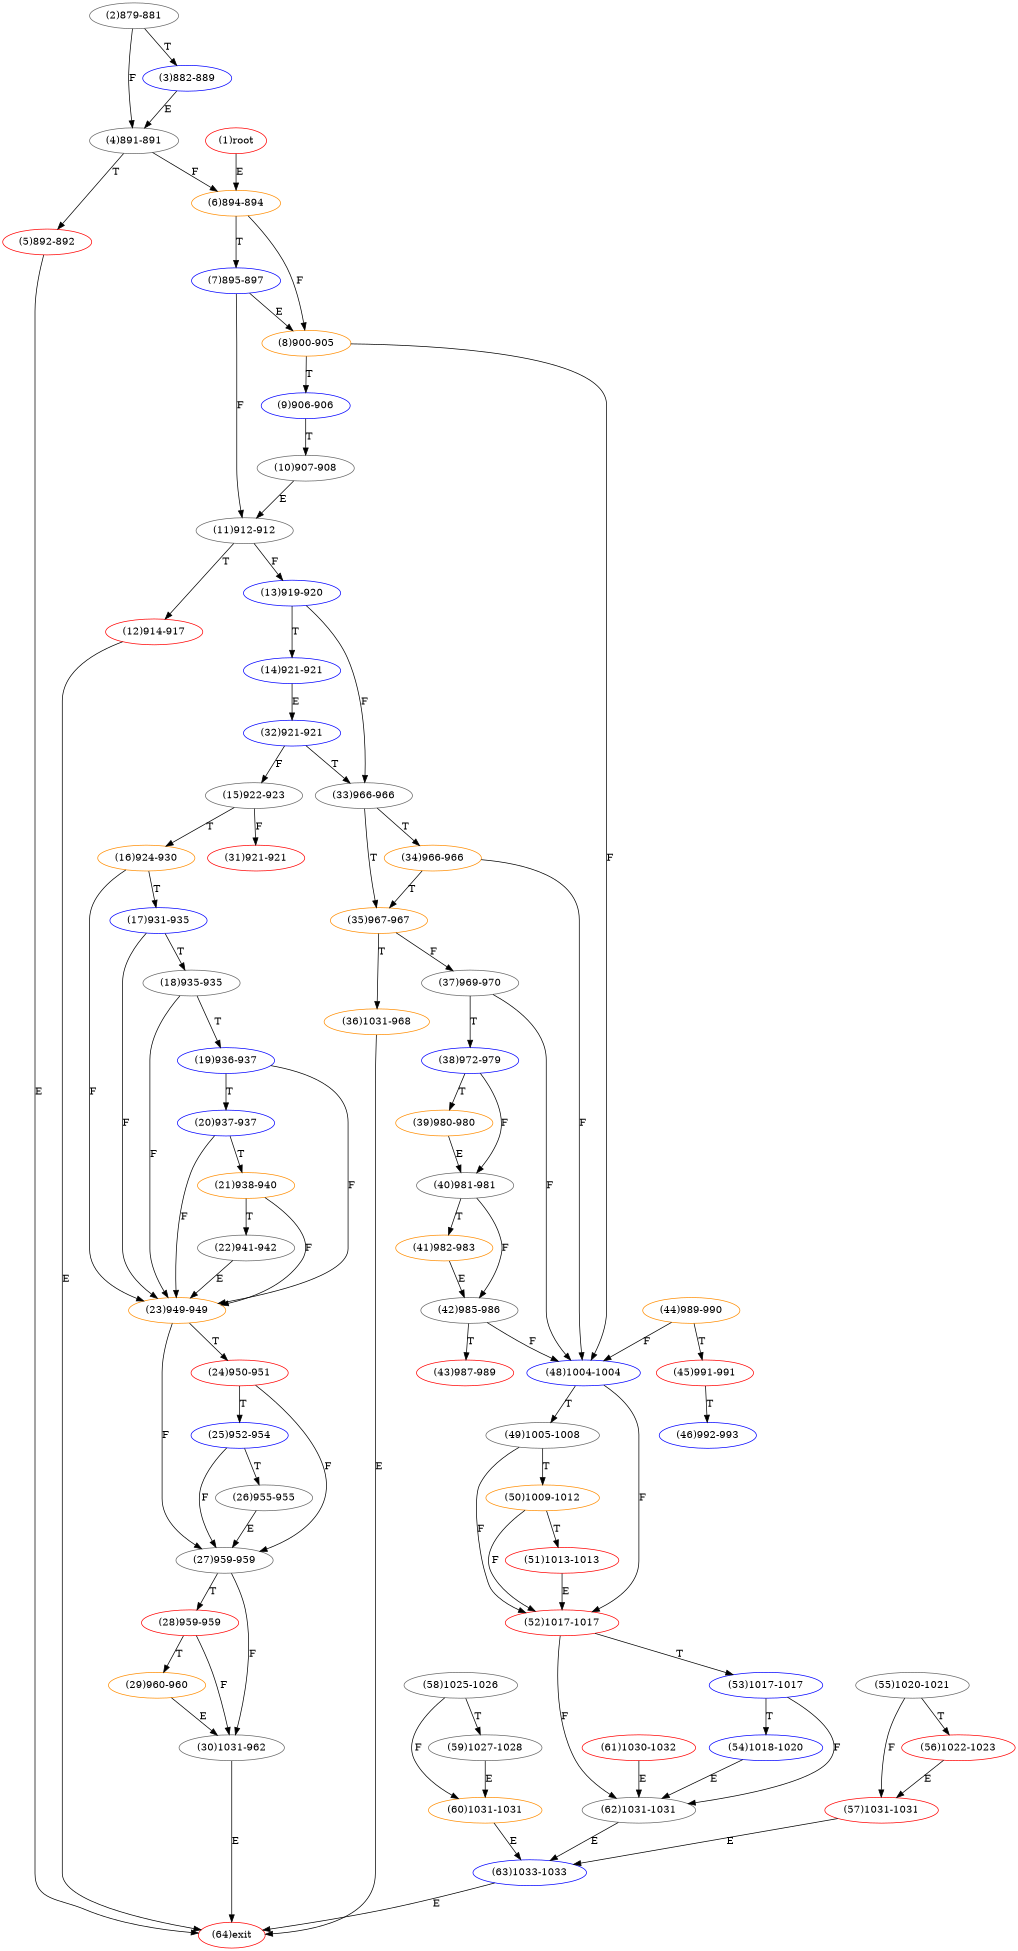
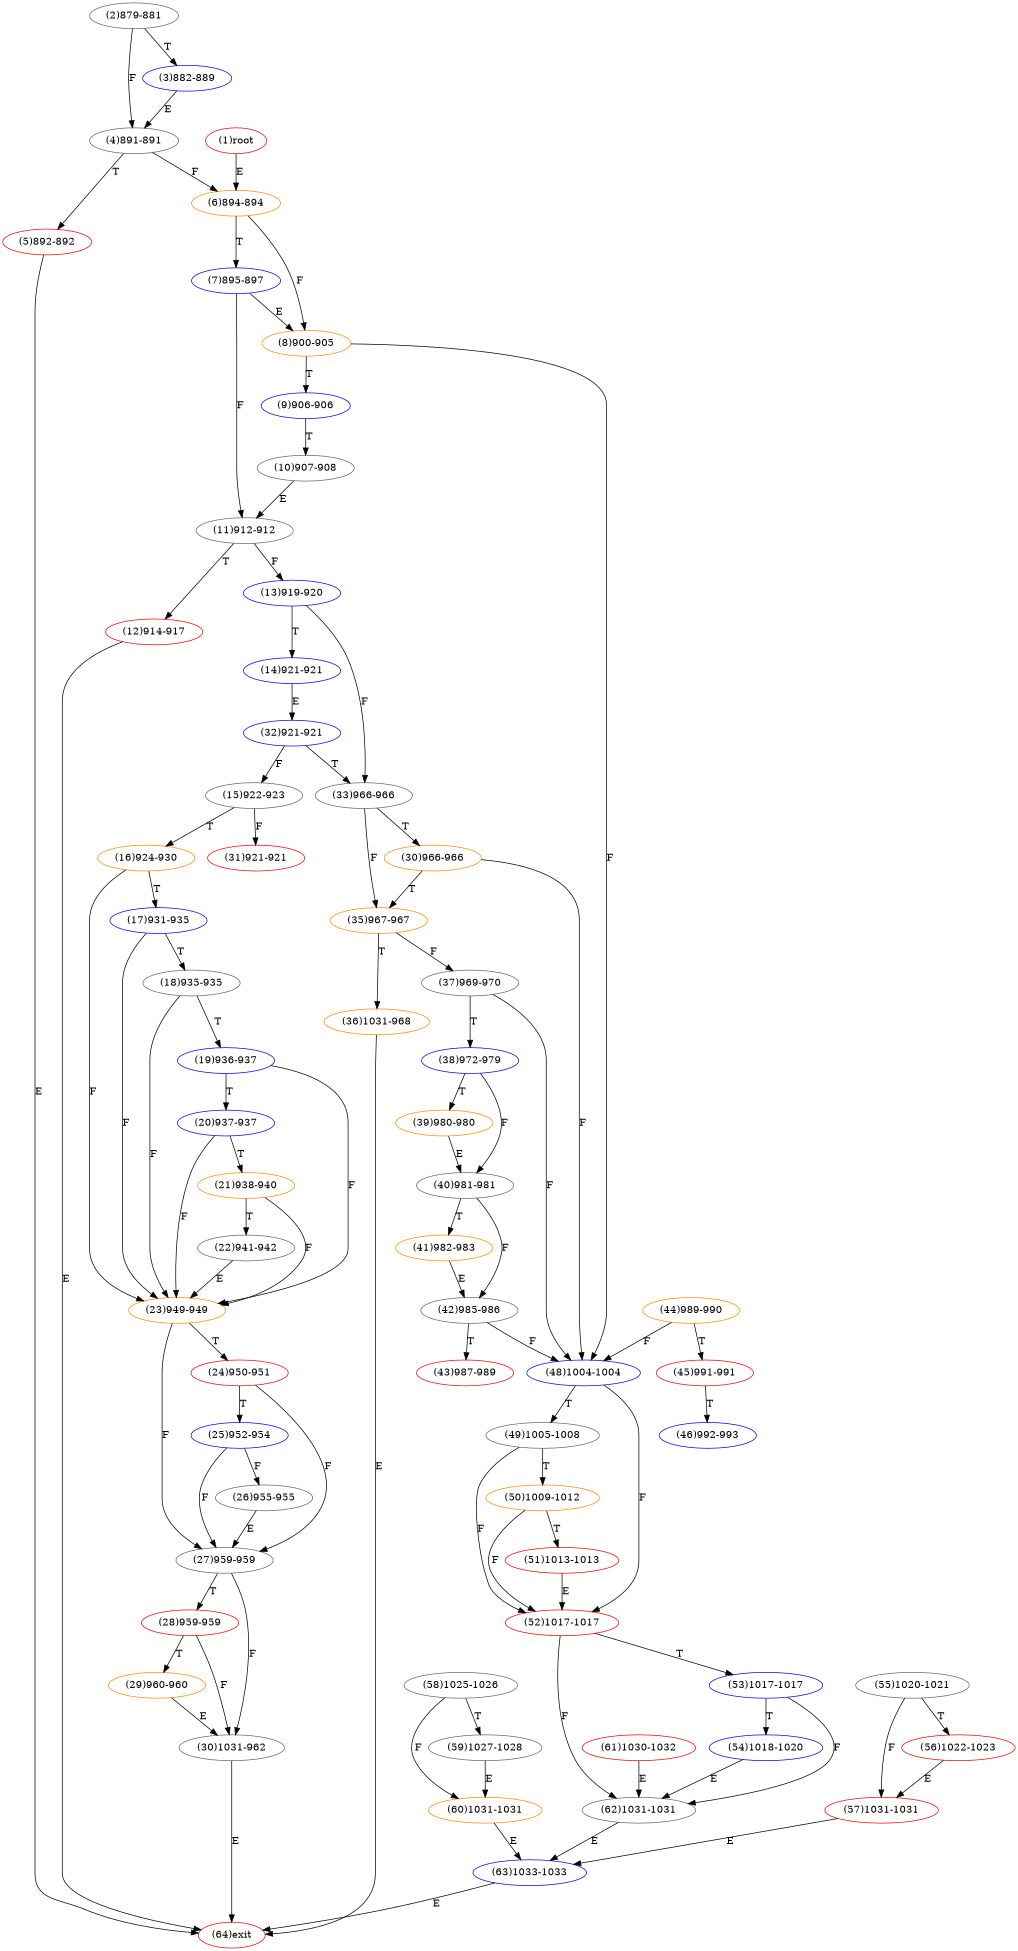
edge "(33)966-966" -> "(35)967-967": label "T" -> "F"
node "(34)966-966": label "(34)966-966" -> "(30)966-966"
edge "(25)952-954" -> "(26)955-955": label "T" -> "F"
